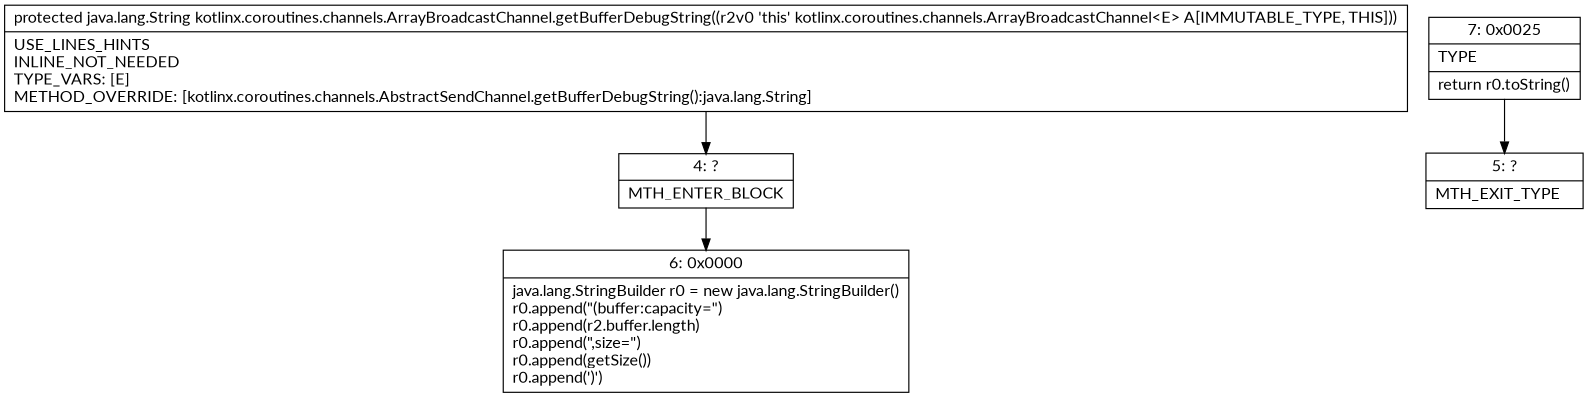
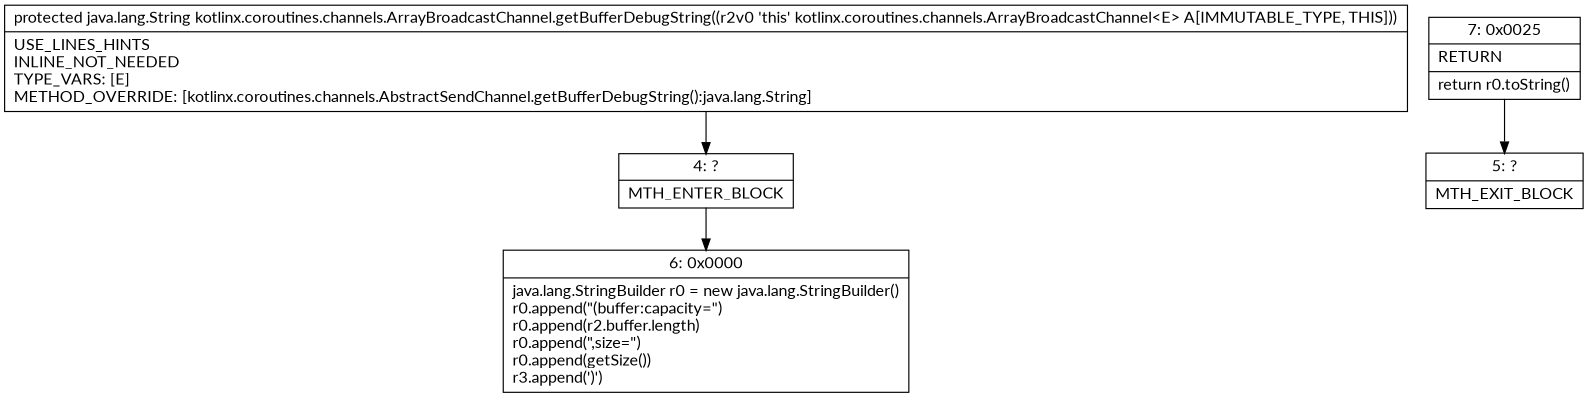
node "7: 0x0025": text "TYPE" -> "RETURN"
node "5: ?": text "MTH_EXIT_TYPE" -> "MTH_EXIT_BLOCK"
node "6: 0x0000": text "r0.append(')')" -> "r3.append(')')"
